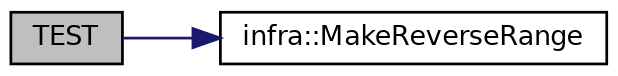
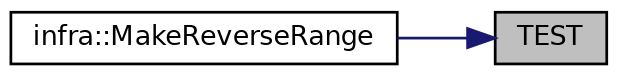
edge "TEST" -> "infra::MakeReverseRange": reversed
